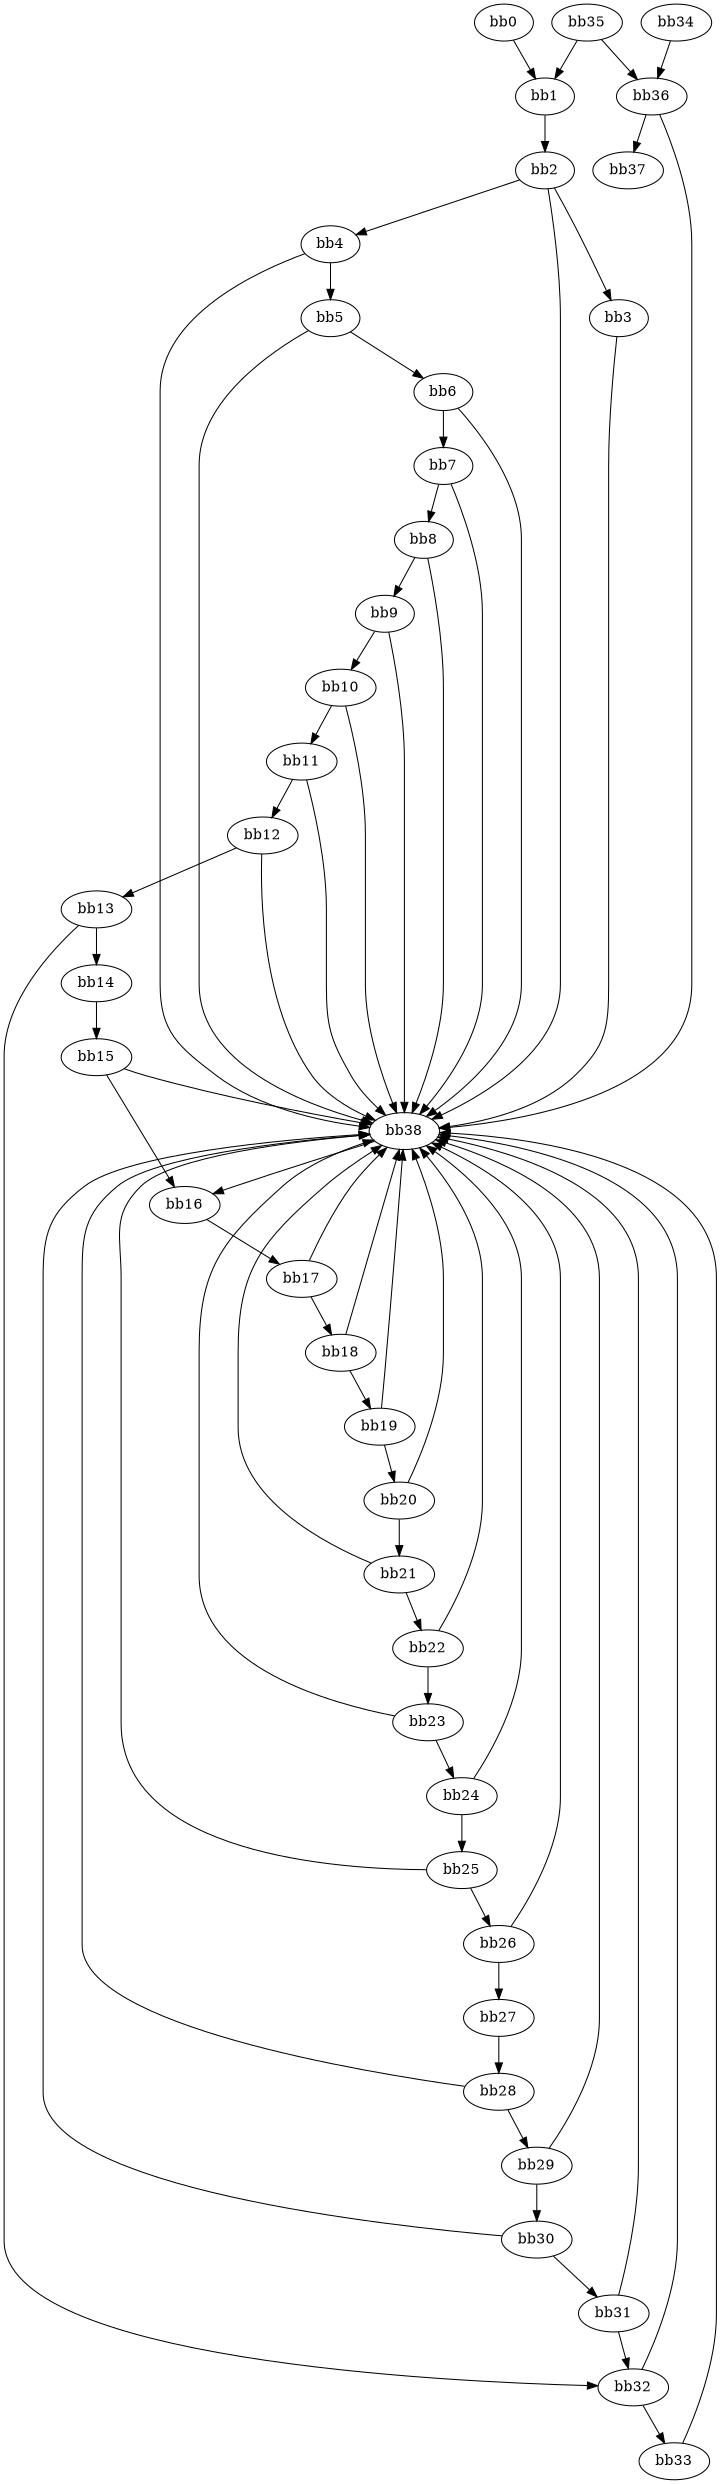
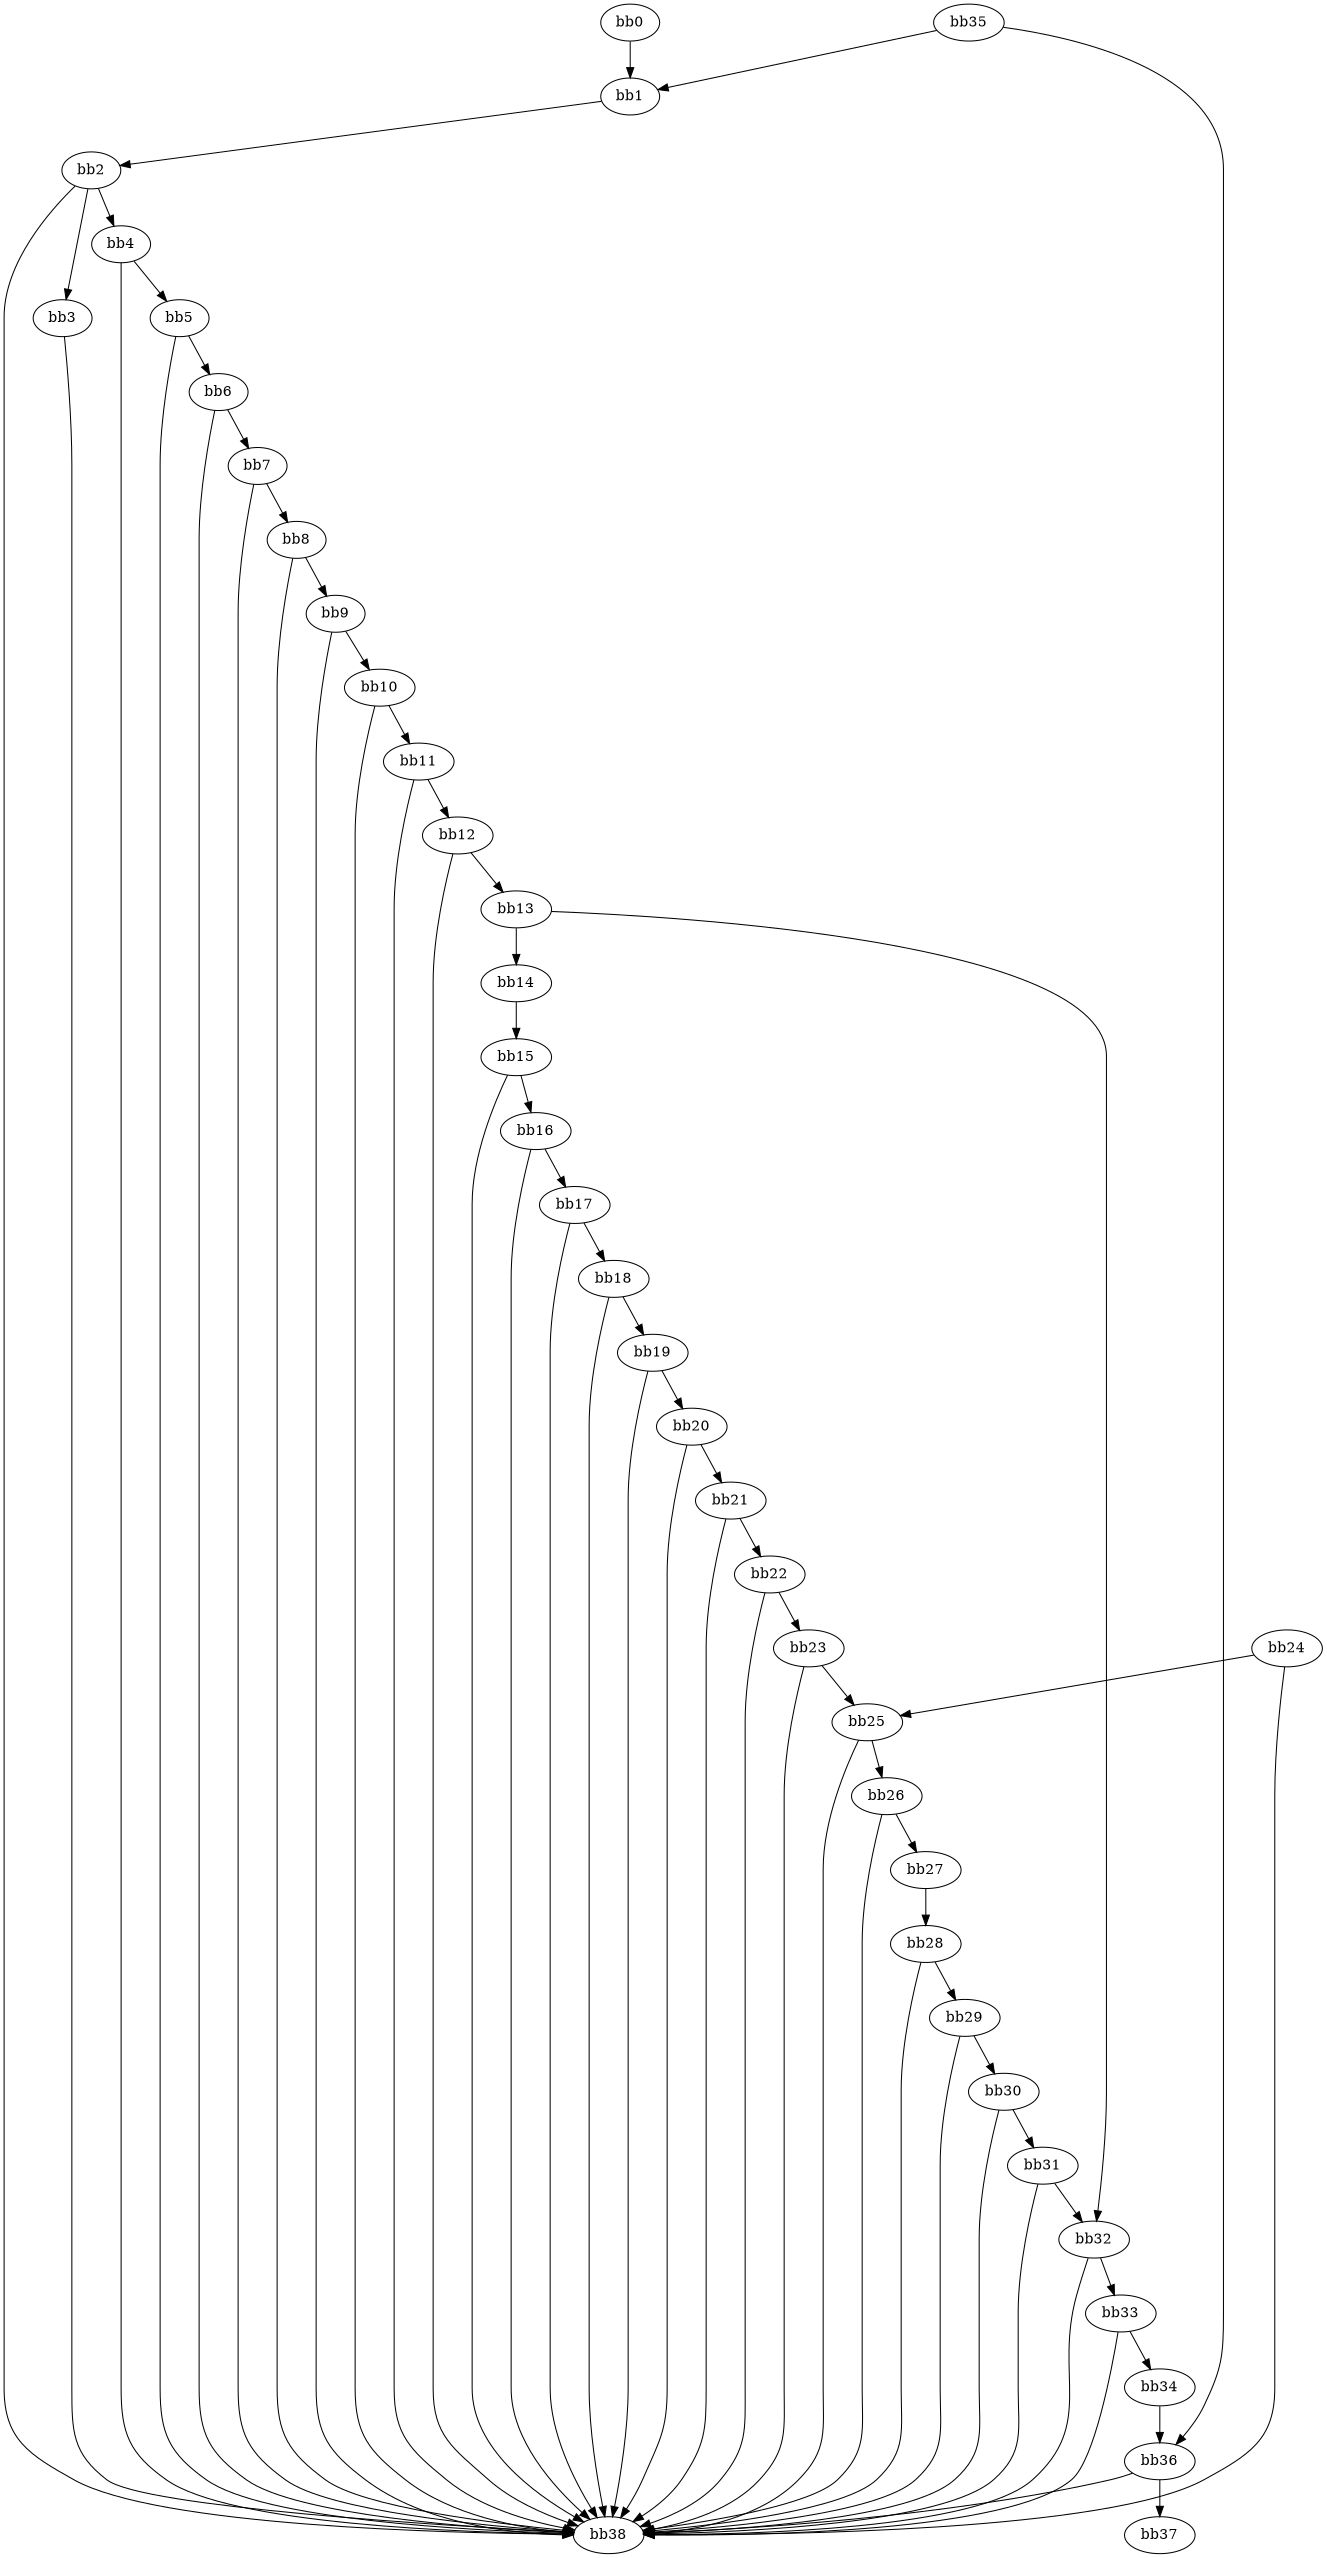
edge "bb38" -> "bb16": reversed
edge "bb23" -> "bb24": now "bb23" -> "bb25"
edge "bb33" -> "bb34": added
